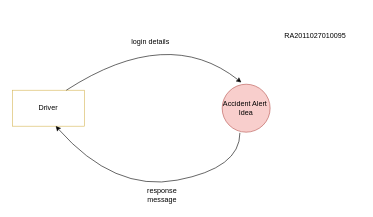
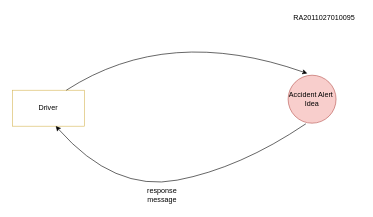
node "RA2011027010095": moved (315, 36) -> (324, 18)
node "login details": removed
node "Accident Alert Idea": moved (246, 108) -> (312, 99)
